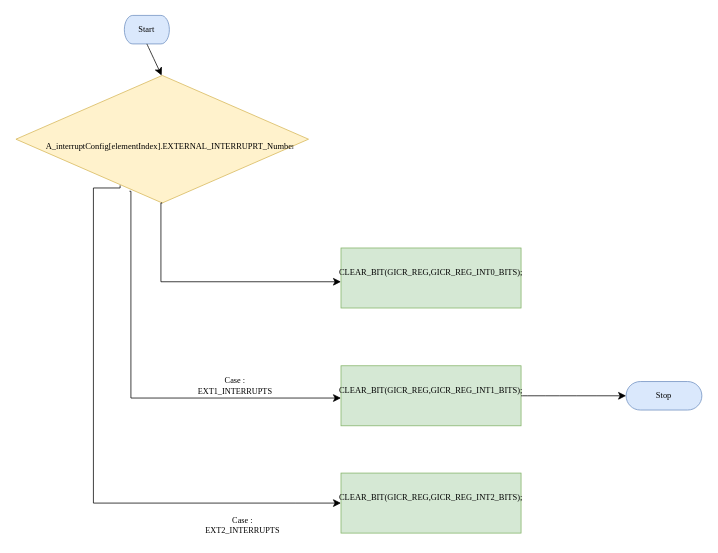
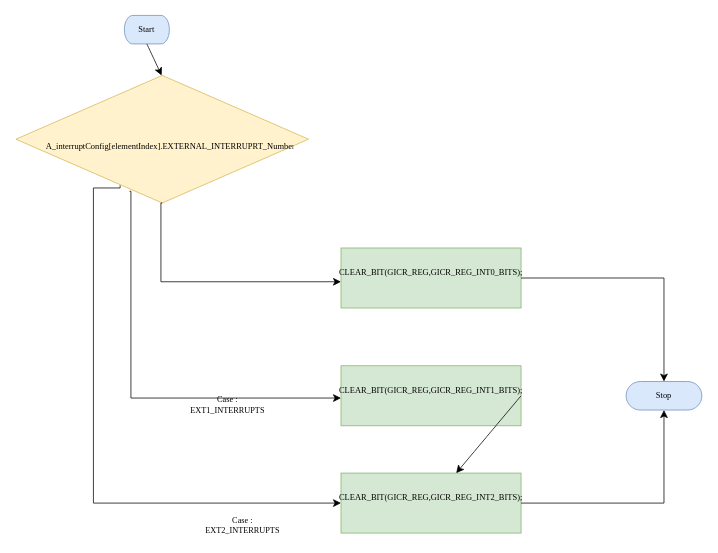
edge "CLEAR_BIT(GICR_REG,GICR_REG_INT0_BITS);" -> "Stop": added
node "Case : EXT1_INTERRUPTS": moved (235, 386) -> (227, 405)
edge "CLEAR_BIT(GICR_REG,GICR_REG_INT1_BITS);" -> "Stop": now "CLEAR_BIT(GICR_REG,GICR_REG_INT1_BITS);" -> "CLEAR_BIT(GICR_REG,GICR_REG_INT2_BITS);"
edge "CLEAR_BIT(GICR_REG,GICR_REG_INT2_BITS);" -> "Stop": added
